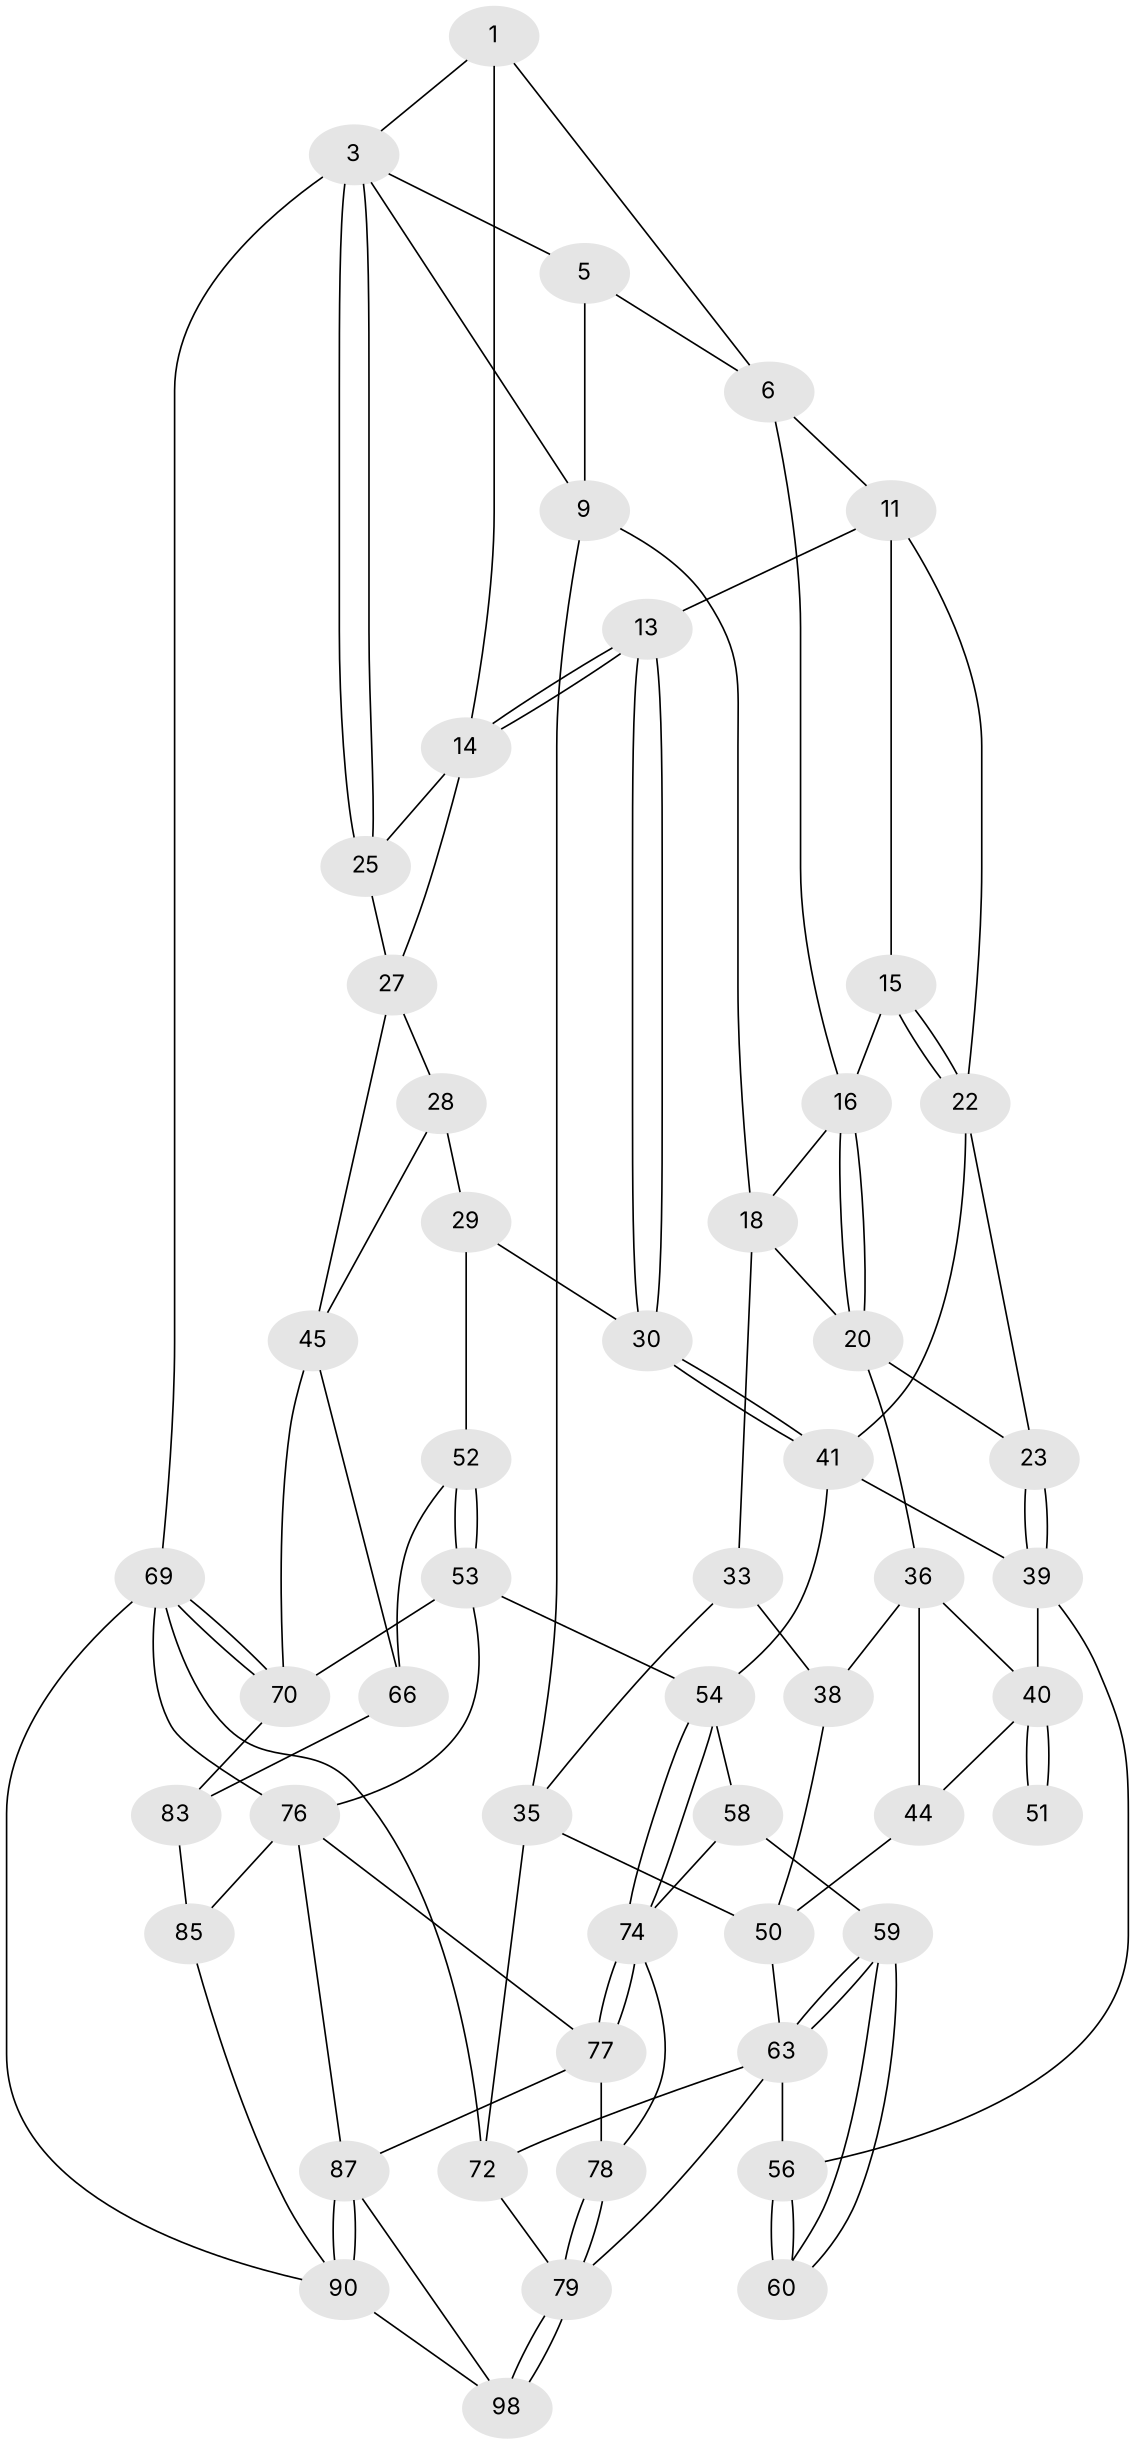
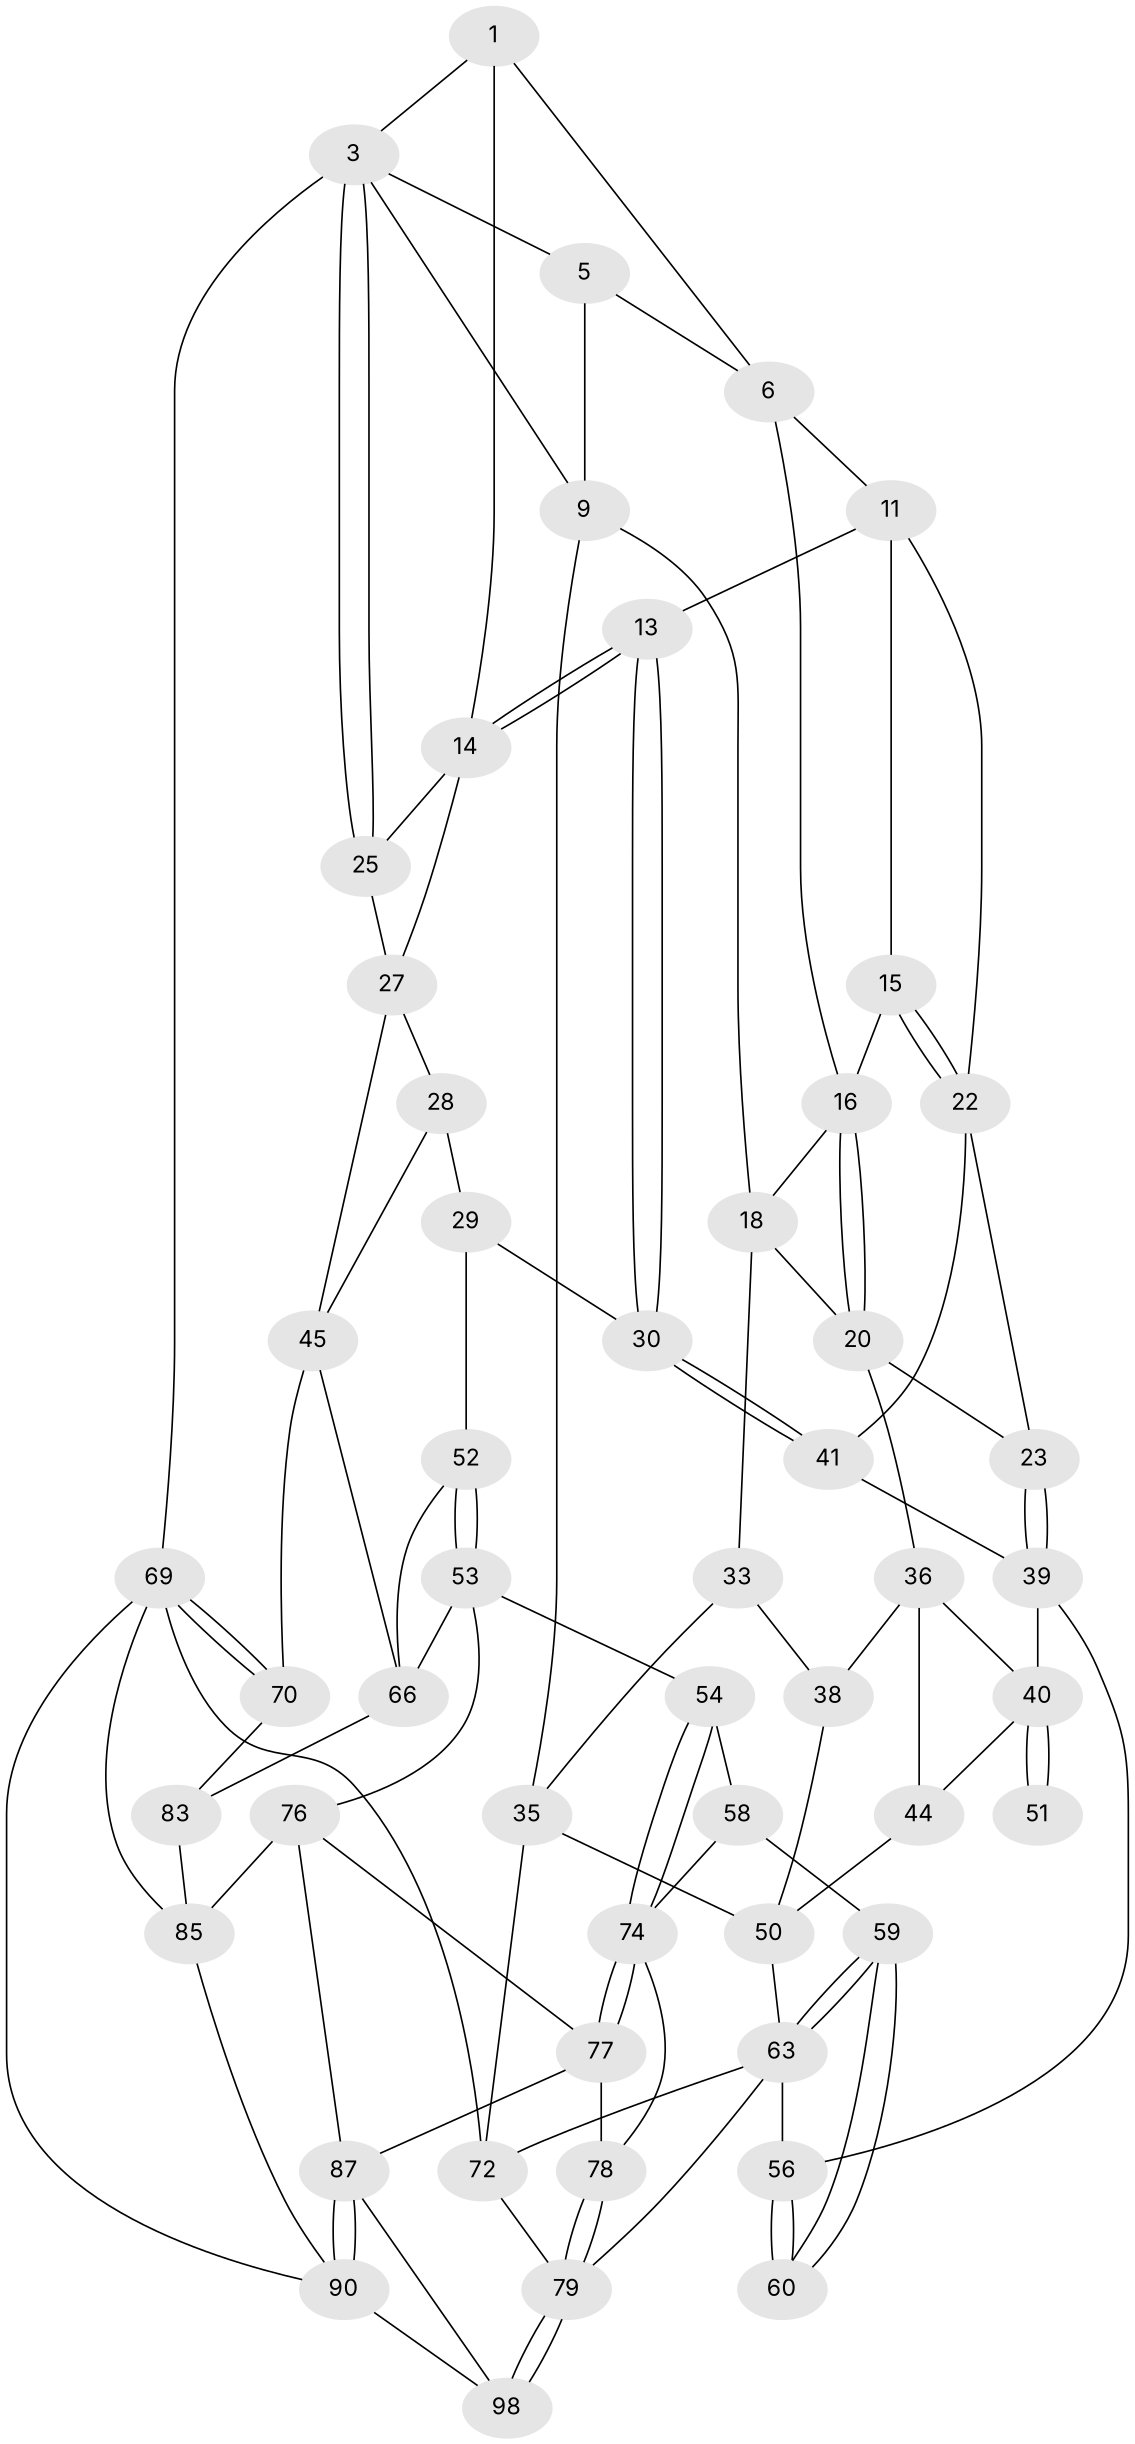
edge "41" -- "54": removed
edge "53" -- "70": now "53" -- "66"
edge "69" -- "76": now "69" -- "85"
